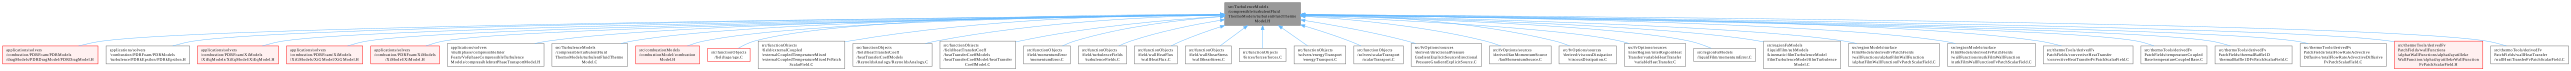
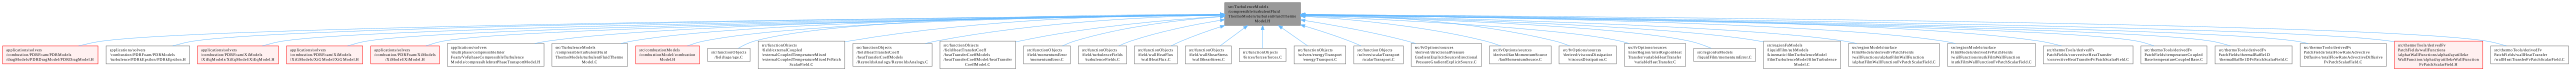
node "src/functionObjects /field/age/age.C": color red -> grey40
